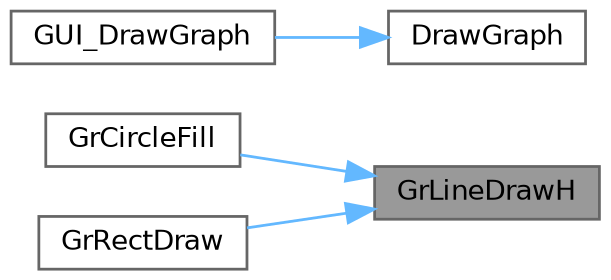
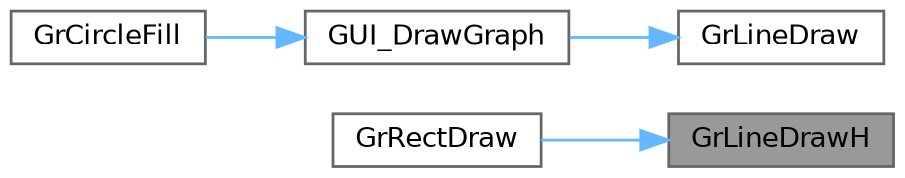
node "DrawGraph": label "DrawGraph" -> "GrLineDraw"
edge "GrCircleFill" -> "GrLineDrawH": now "GrCircleFill" -> "GUI_DrawGraph"
